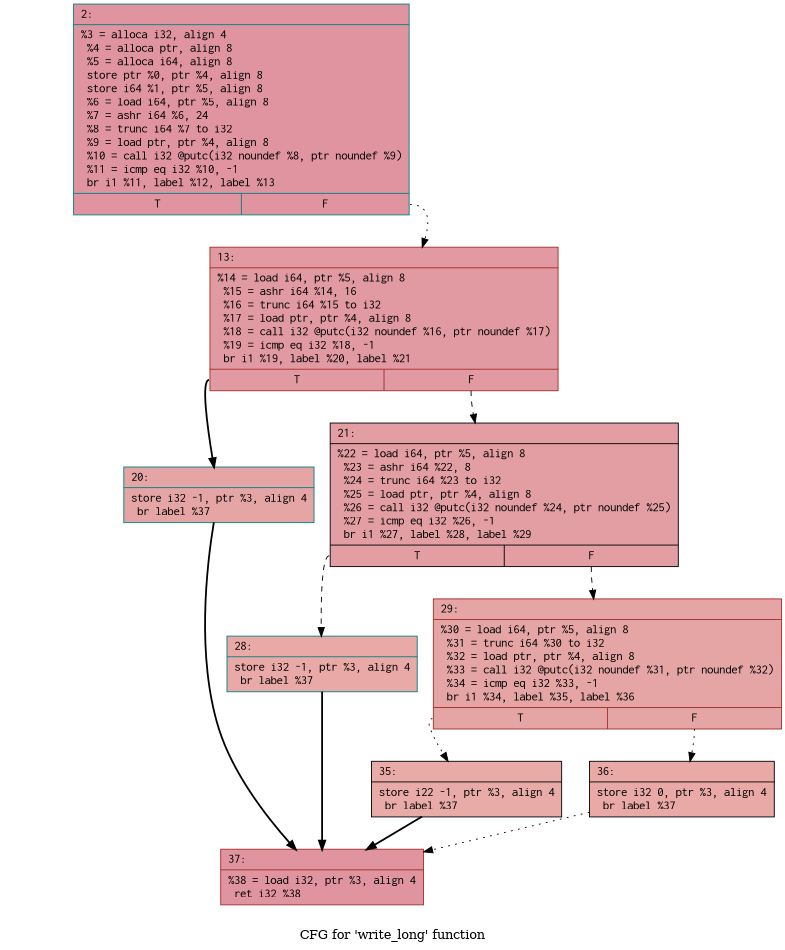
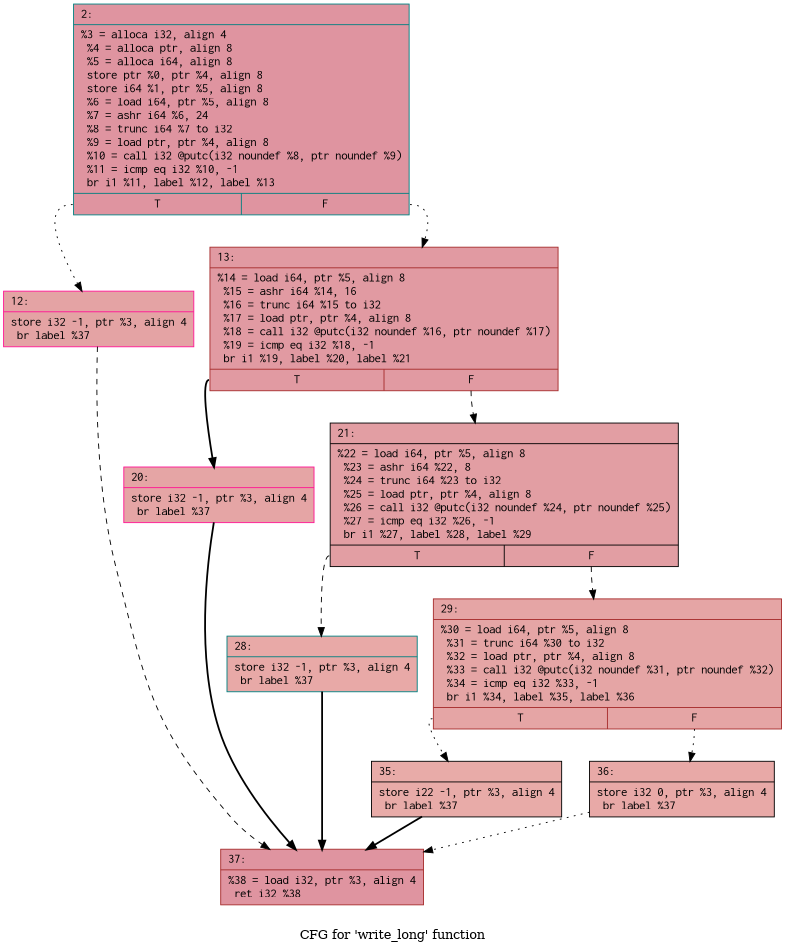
node "12:": added
node "20:": color teal -> deeppink
